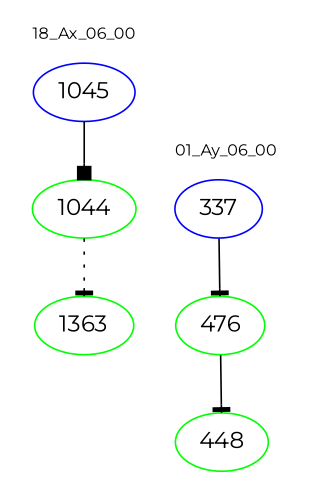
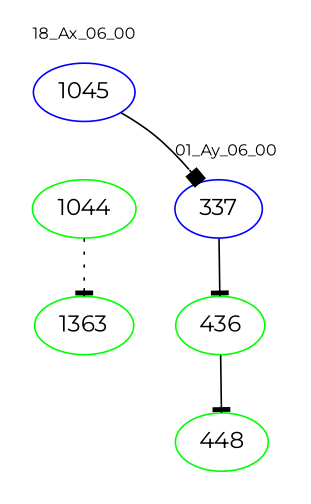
edge "1045" -> "1044": now "1045" -> "337"
node "476": label "476" -> "436"
